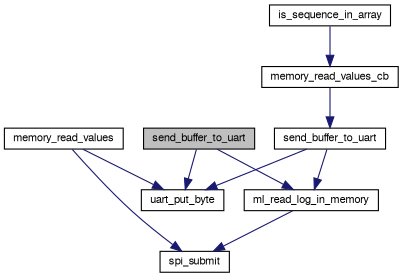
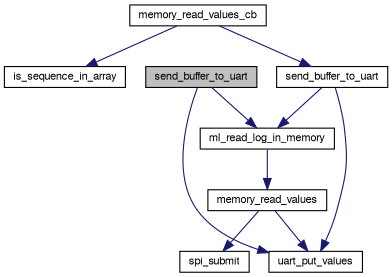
edge "is_sequence_in_array" -> "memory_read_values_cb": reversed
node "uart_put_byte": label "uart_put_byte" -> "uart_put_values"
edge "ml_read_log_in_memory" -> "spi_submit": now "ml_read_log_in_memory" -> "memory_read_values"
